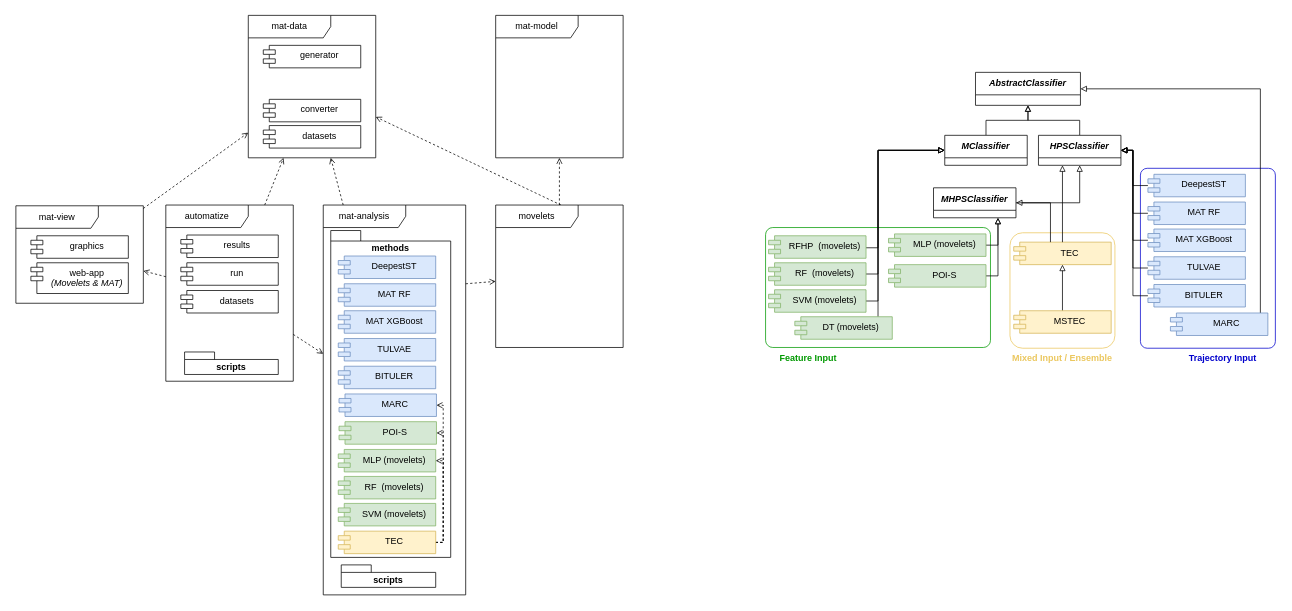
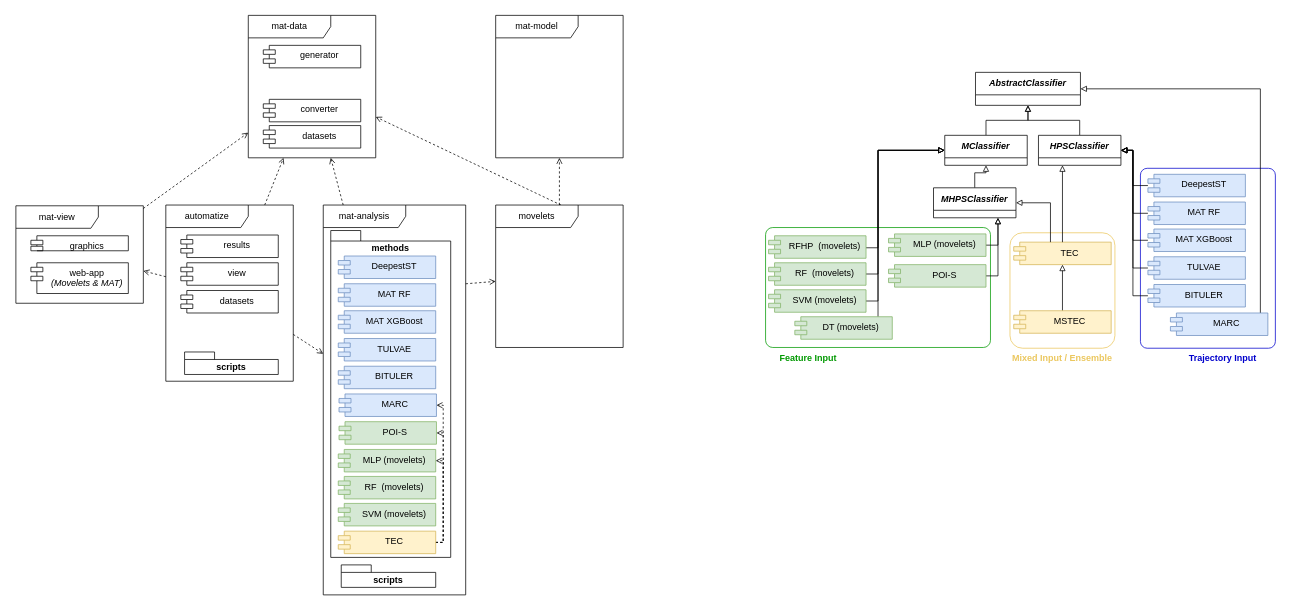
edge "MHPSClassifier" -> "HPSClassifier": now "MHPSClassifier" -> "MClassifier"
node "graphics": size 98x23 -> 98x15
node "run": label "run" -> "view"
